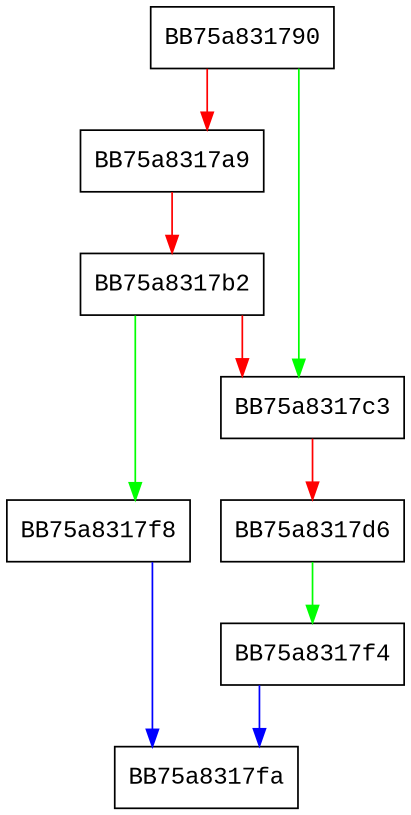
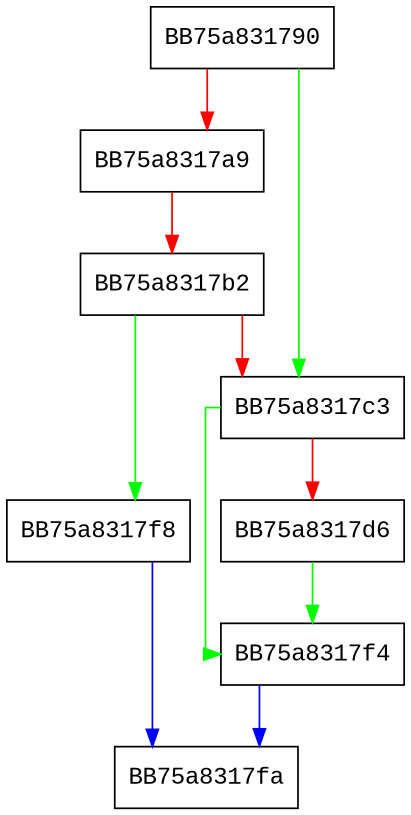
edge "BB75a8317c3" -> "BB75a8317f4": added
